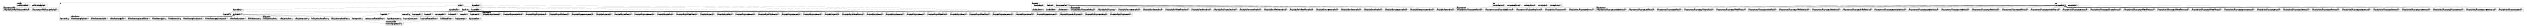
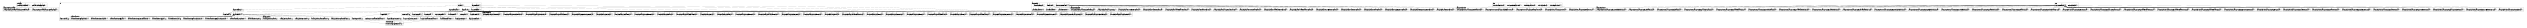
cluster "de.monticore.symboltable": label "de.monticore.symboltable" -> "de.monticore.types"
